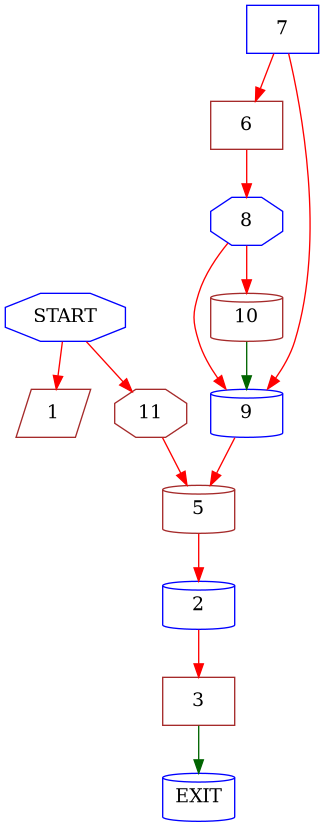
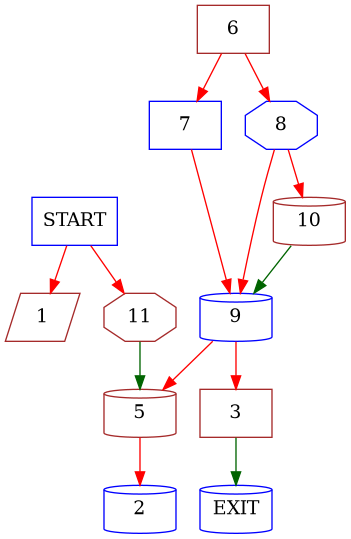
edge "7" -> "6": reversed
node "START": shape octagon -> box
edge "11" -> "5": color red -> darkgreen
edge "2" -> "3": now "9" -> "3"
